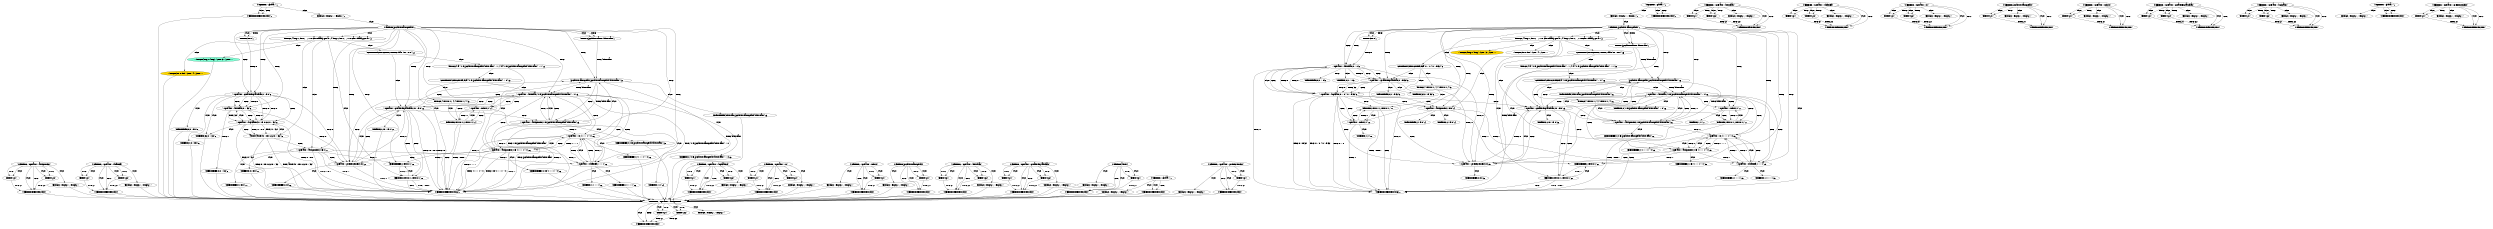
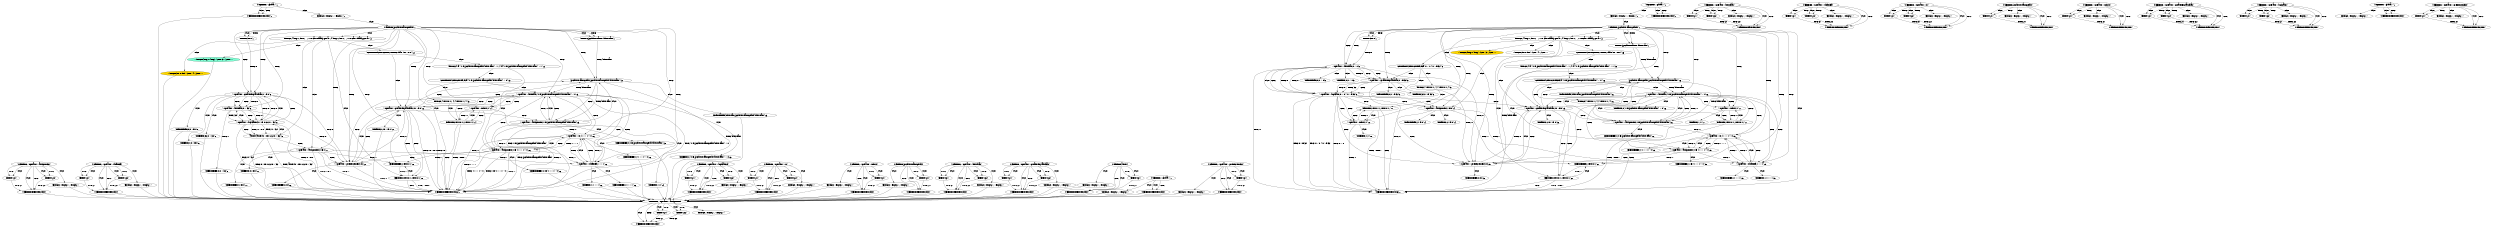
edge "(<operator>.lessThan,n < 0)" -> "(IDENTIFIER,n,n < 0)": label "DDG: " -> "AST: "
edge "(<operator>.logicalAnd,n >= 0 && n < 32)" -> "(LITERAL,32,n < 32)": now "(<operator>.logicalAnd,n >= 0 && n < 32)" -> "(<operator>.greaterEqualsThan,n >= 0)"
